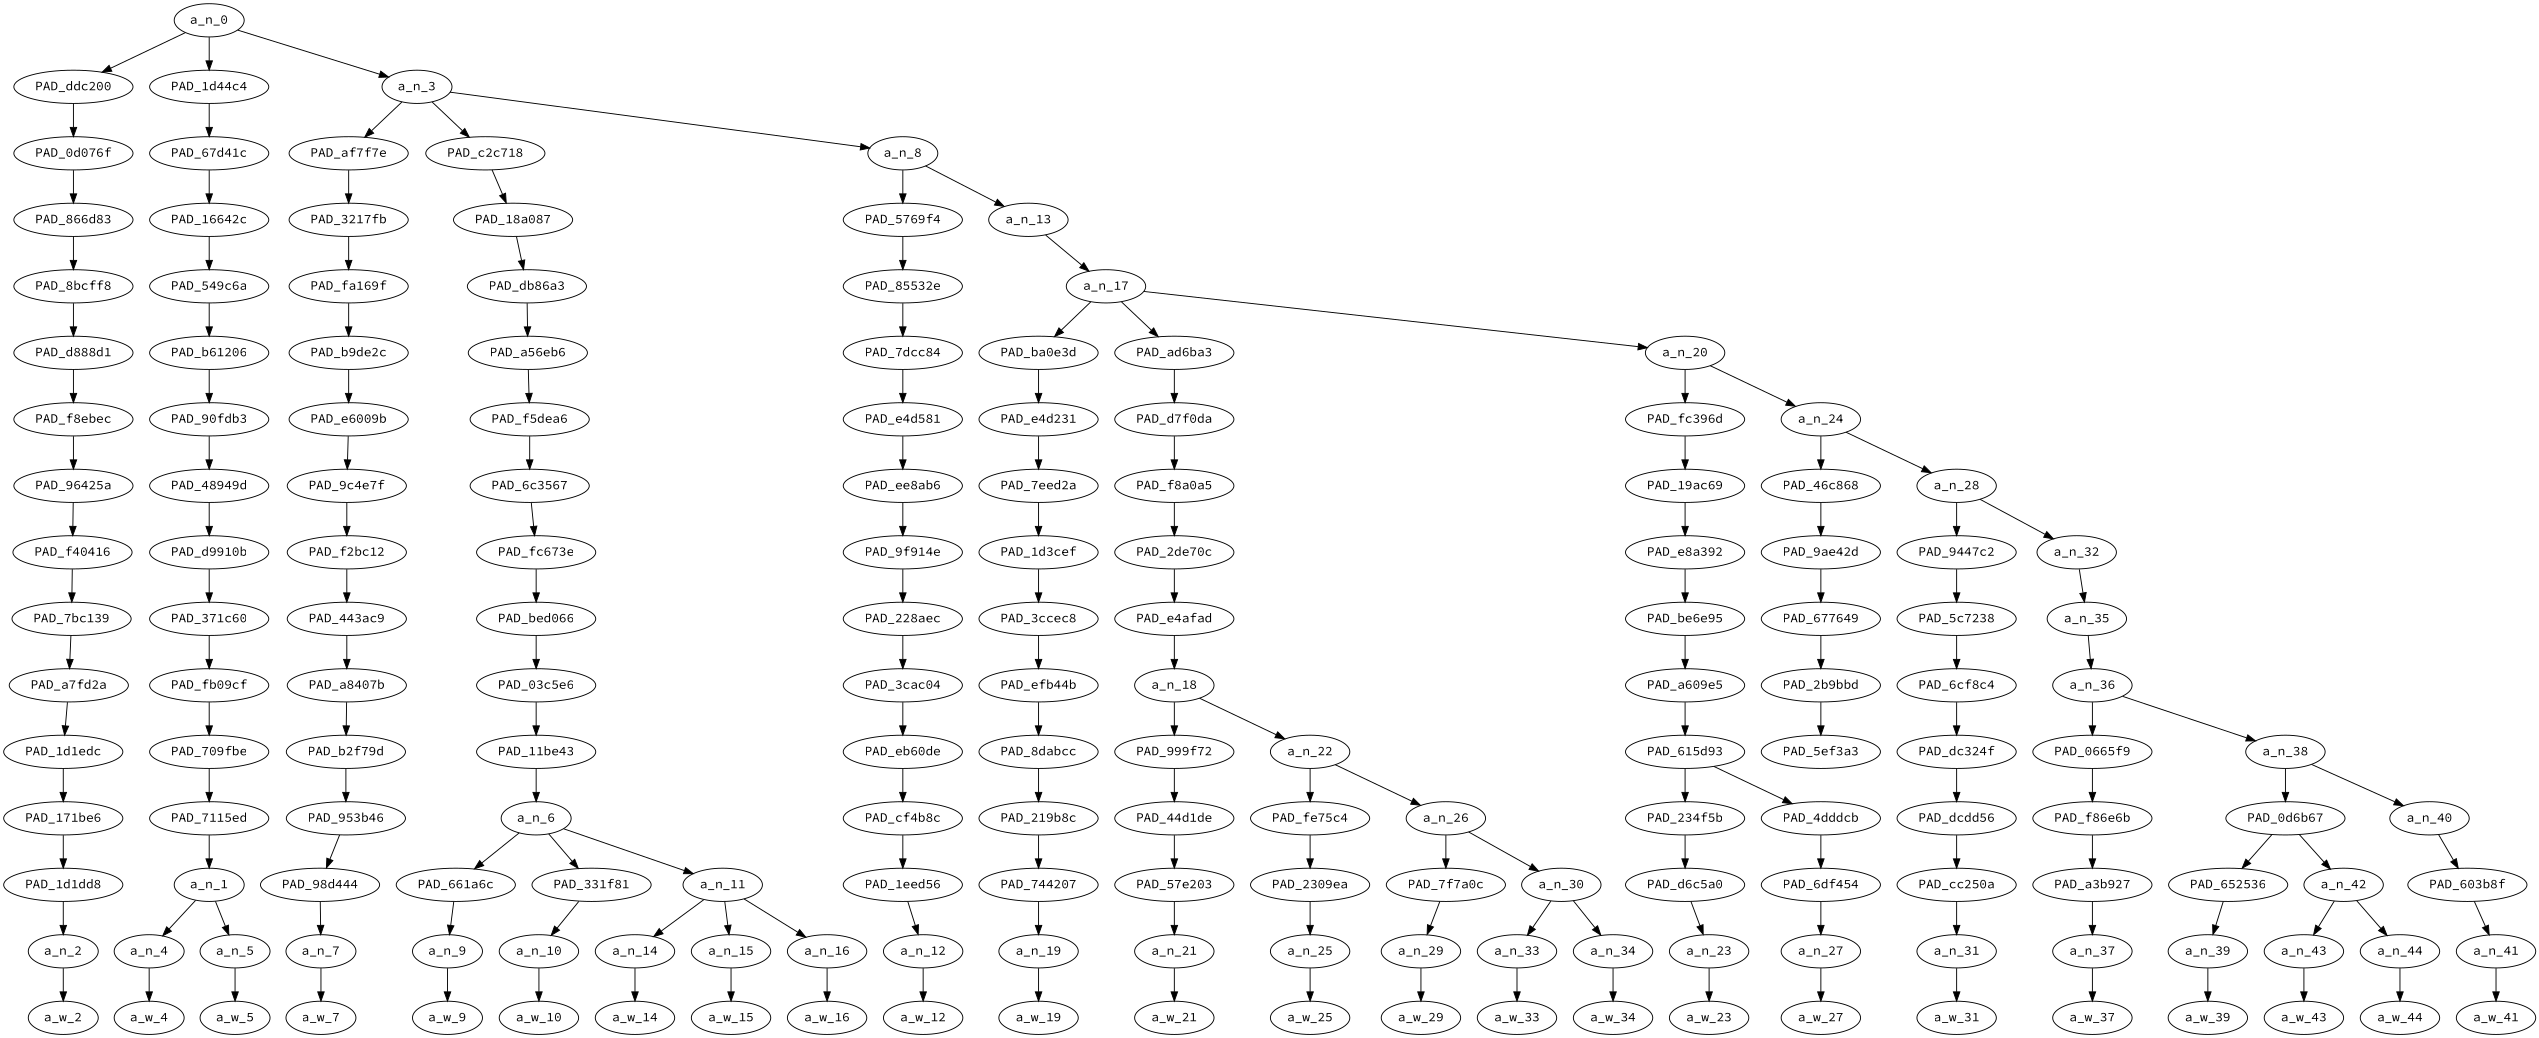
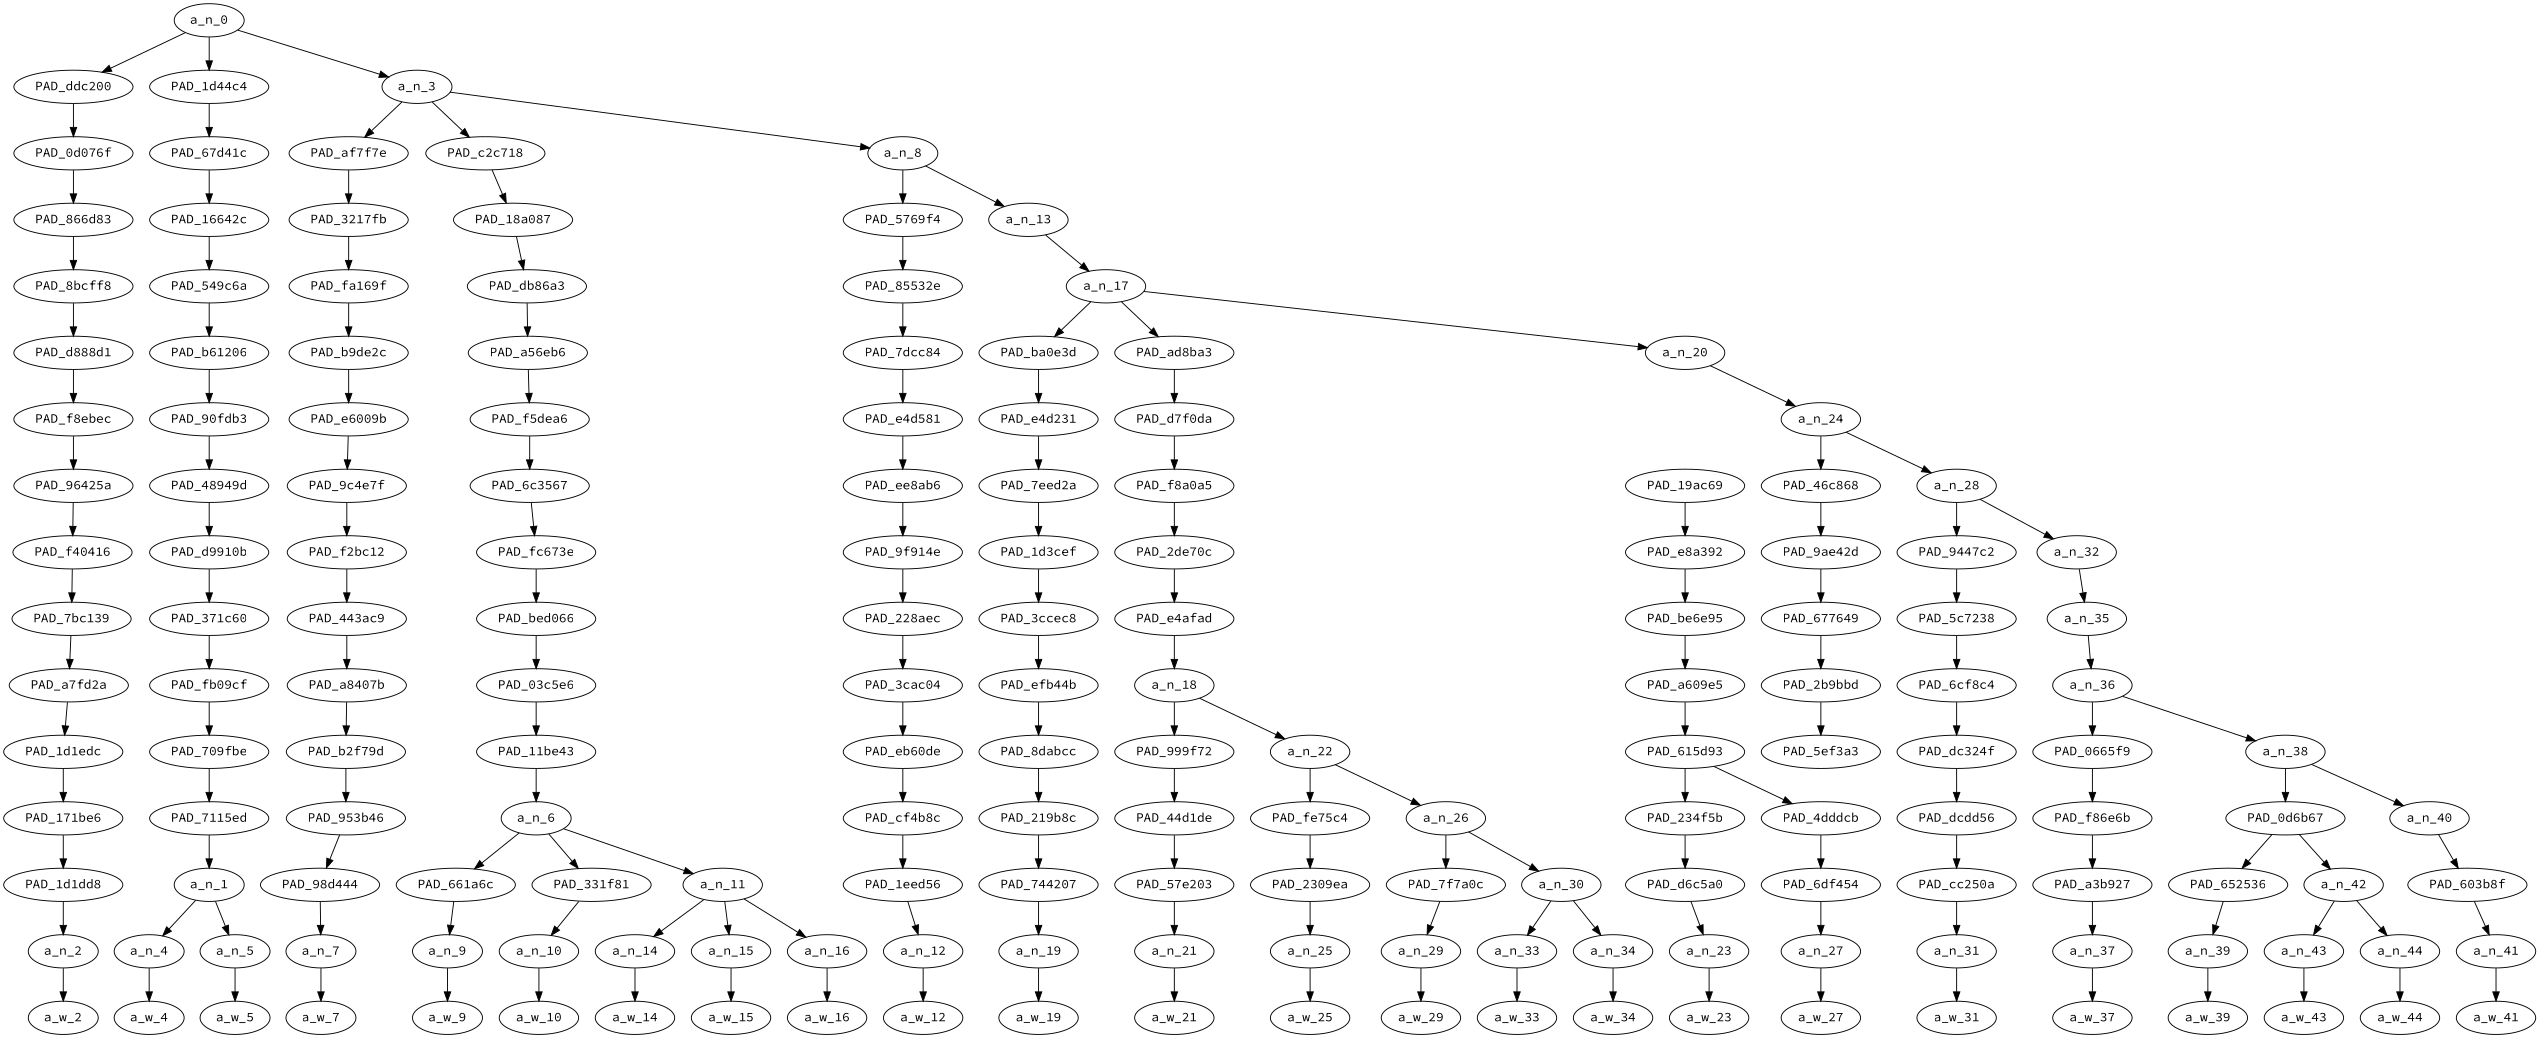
node "PAD_ad6ba3": label "PAD_ad6ba3" -> "PAD_ad8ba3"
node "PAD_fc396d": removed
